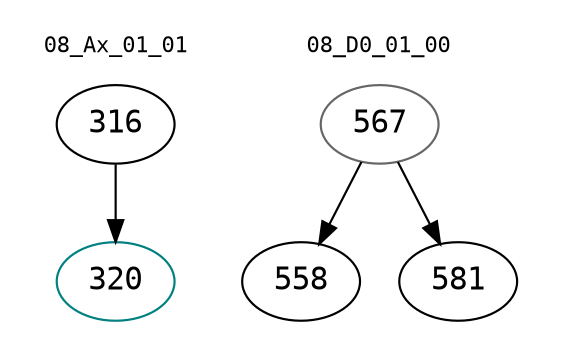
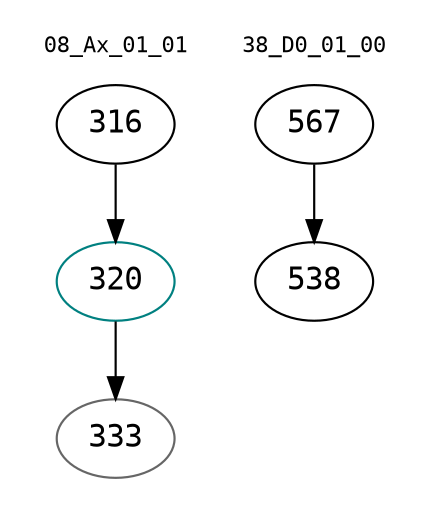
cluster "08_D0_01_00": label "08_D0_01_00" -> "38_D0_01_00"
node "567": color gray40 -> black
node "558": label "558" -> "538"
node "581": removed
node "333": added
